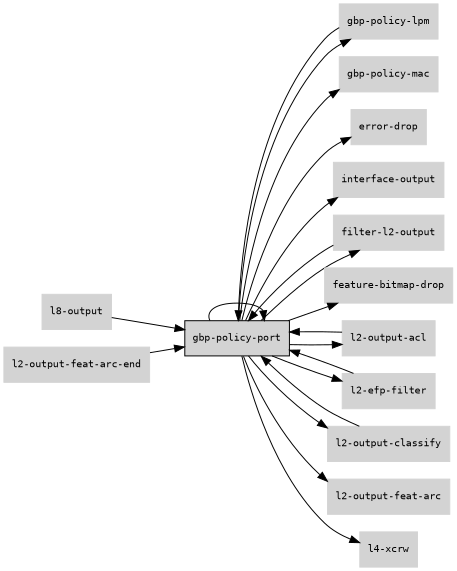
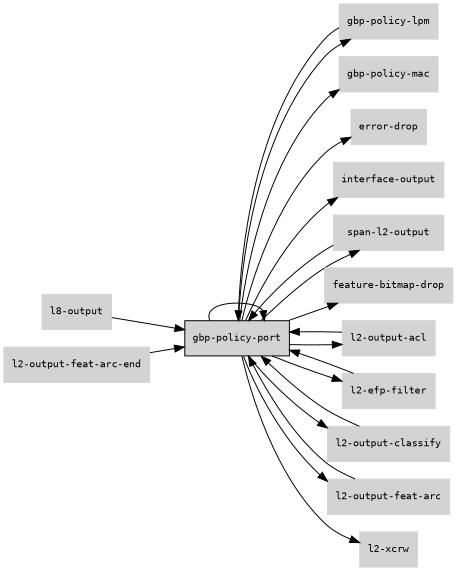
node "filter-l2-output": label "filter-l2-output" -> "span-l2-output"
edge "l2-output-feat-arc" -> "gbp-policy-port": added
node "l4-xcrw": label "l4-xcrw" -> "l2-xcrw"
